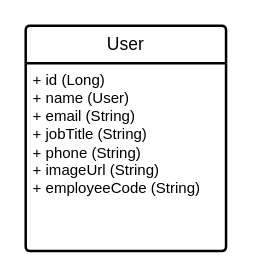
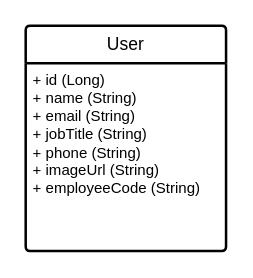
node "+ id (Long) + name (User) + email (String) + jobTitle (String) + phone (String) + imageUrl (String) + employeeCode (String)": label "+ id (Long) + name (User) + email (String) + jobTitle (String) + phone (String) + imageUrl (String) + employeeCode (String)" -> "+ id (Long) + name (String) + email (String) + jobTitle (String) + phone (String) + imageUrl (String) + employeeCode (String)"
